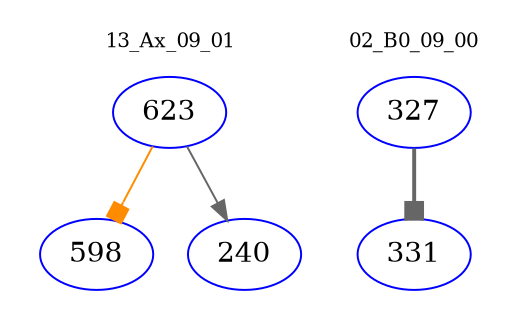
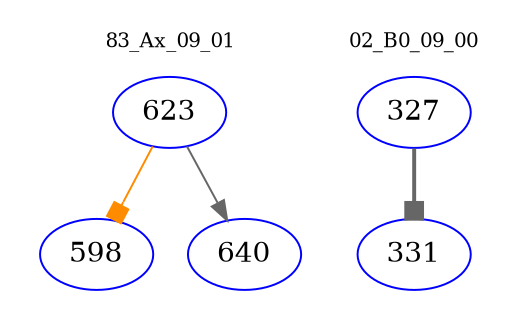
cluster "13_Ax_09_01": label "13_Ax_09_01" -> "83_Ax_09_01"
node "240": label "240" -> "640"
